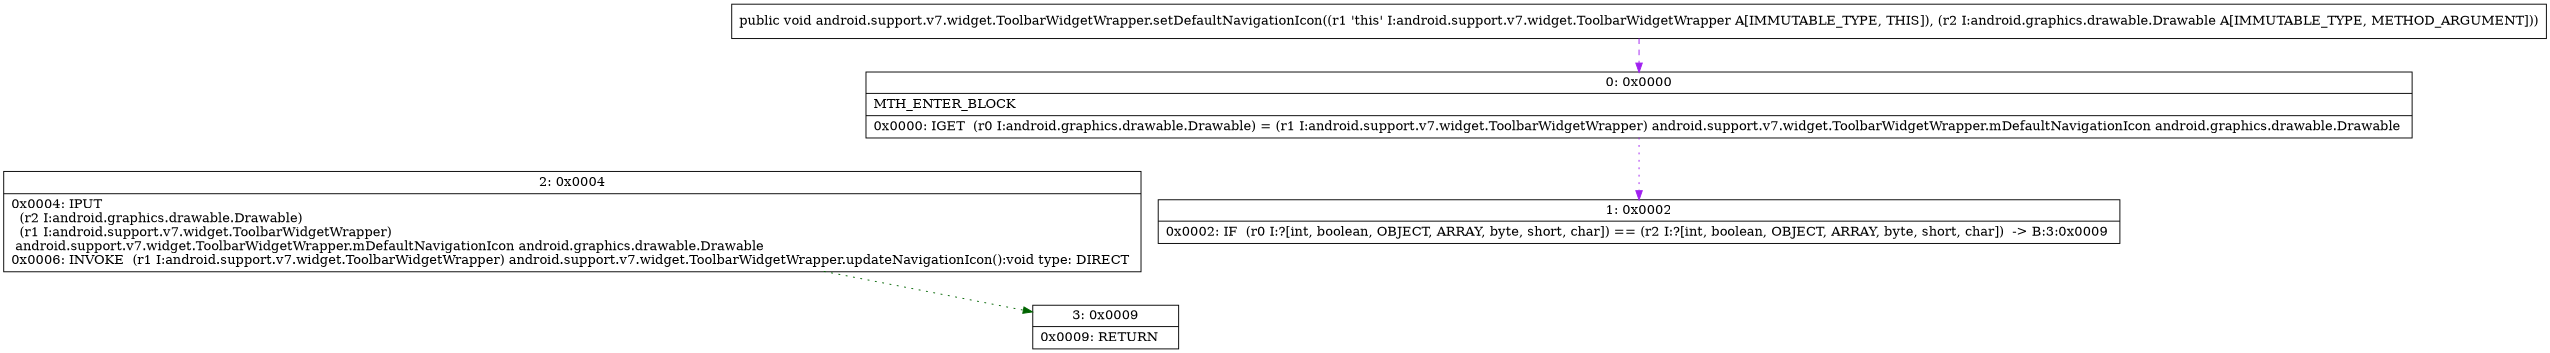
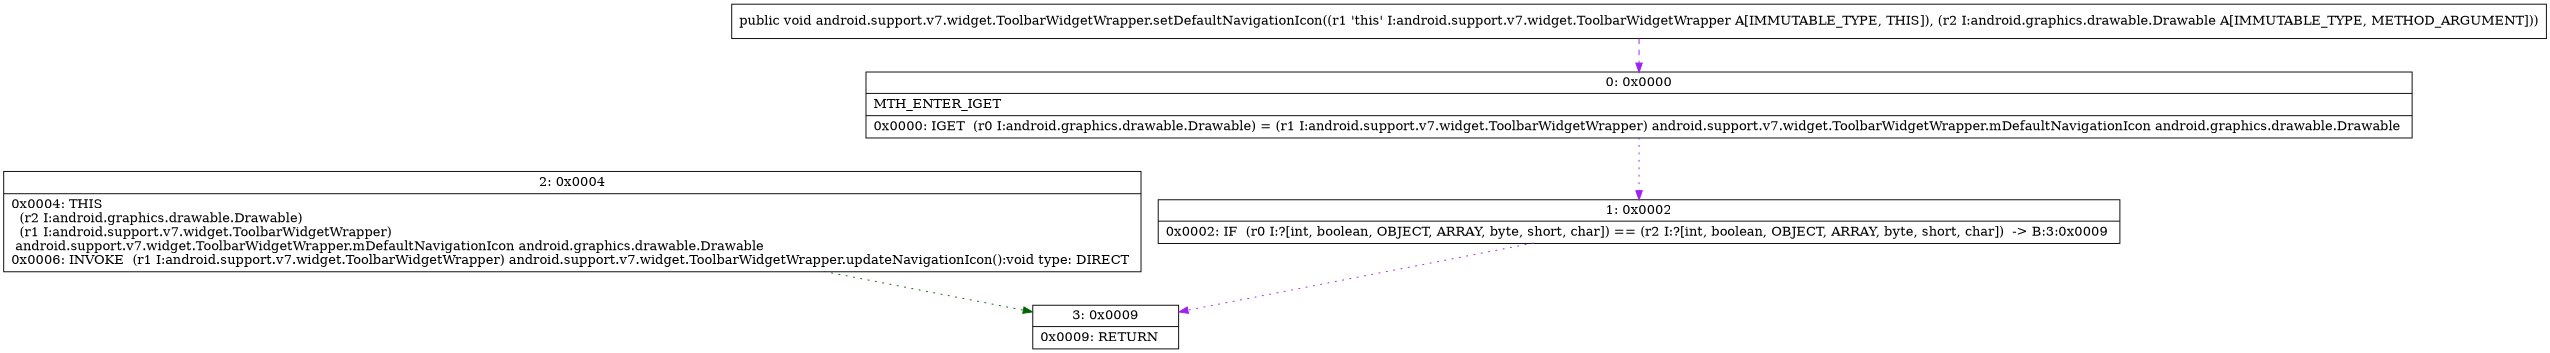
node "0: 0x0000": text "MTH_ENTER_BLOCK" -> "MTH_ENTER_IGET"
node "2: 0x0004": text "0x0004: IPUT" -> "0x0004: THIS"
edge "1: 0x0002" -> "3: 0x0009": added
